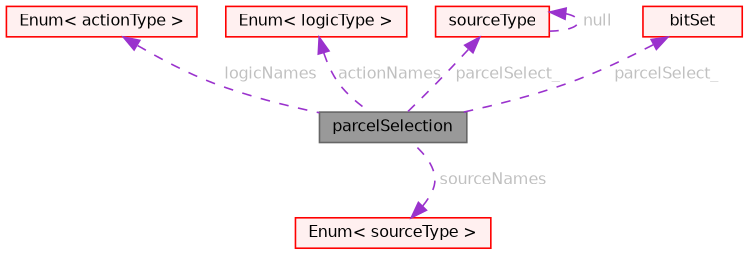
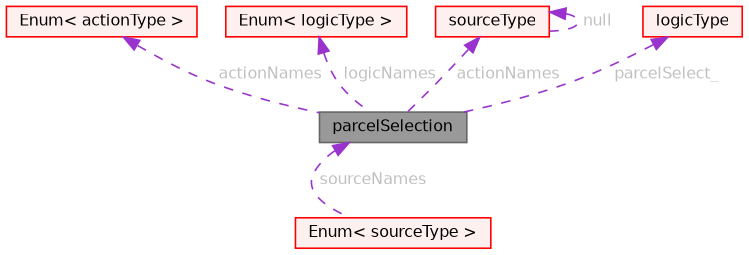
node "bitSet": label "bitSet" -> "logicType"
edge "parcelSelection" -> "Enum< actionType >": label " logicNames" -> " actionNames"
edge "parcelSelection" -> "Enum< logicType >": label " actionNames" -> " logicNames"
edge "parcelSelection" -> "sourceType": label " parcelSelect_" -> " actionNames"
edge "parcelSelection" -> "Enum< sourceType >": reversed
